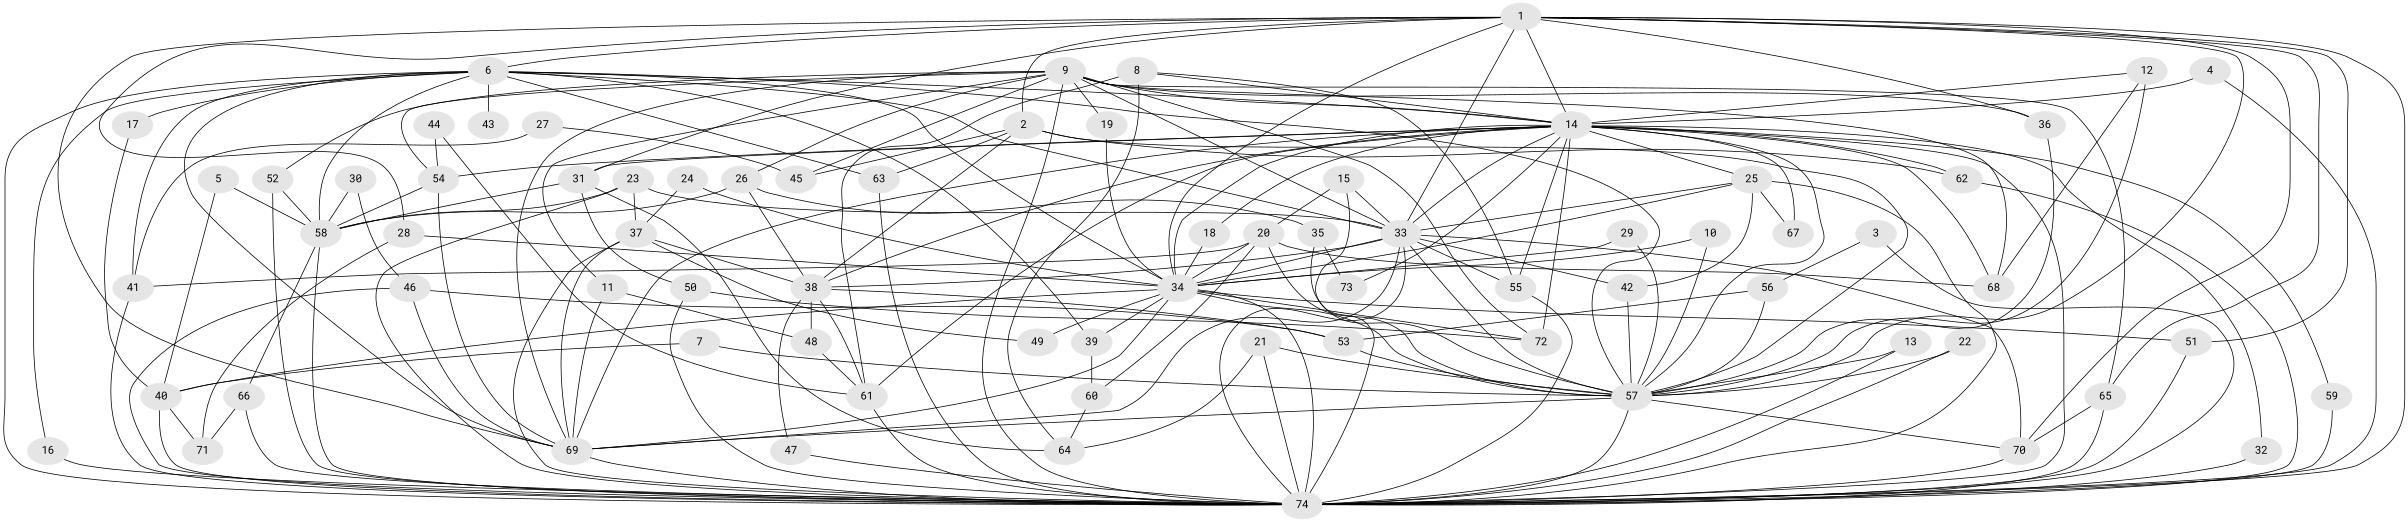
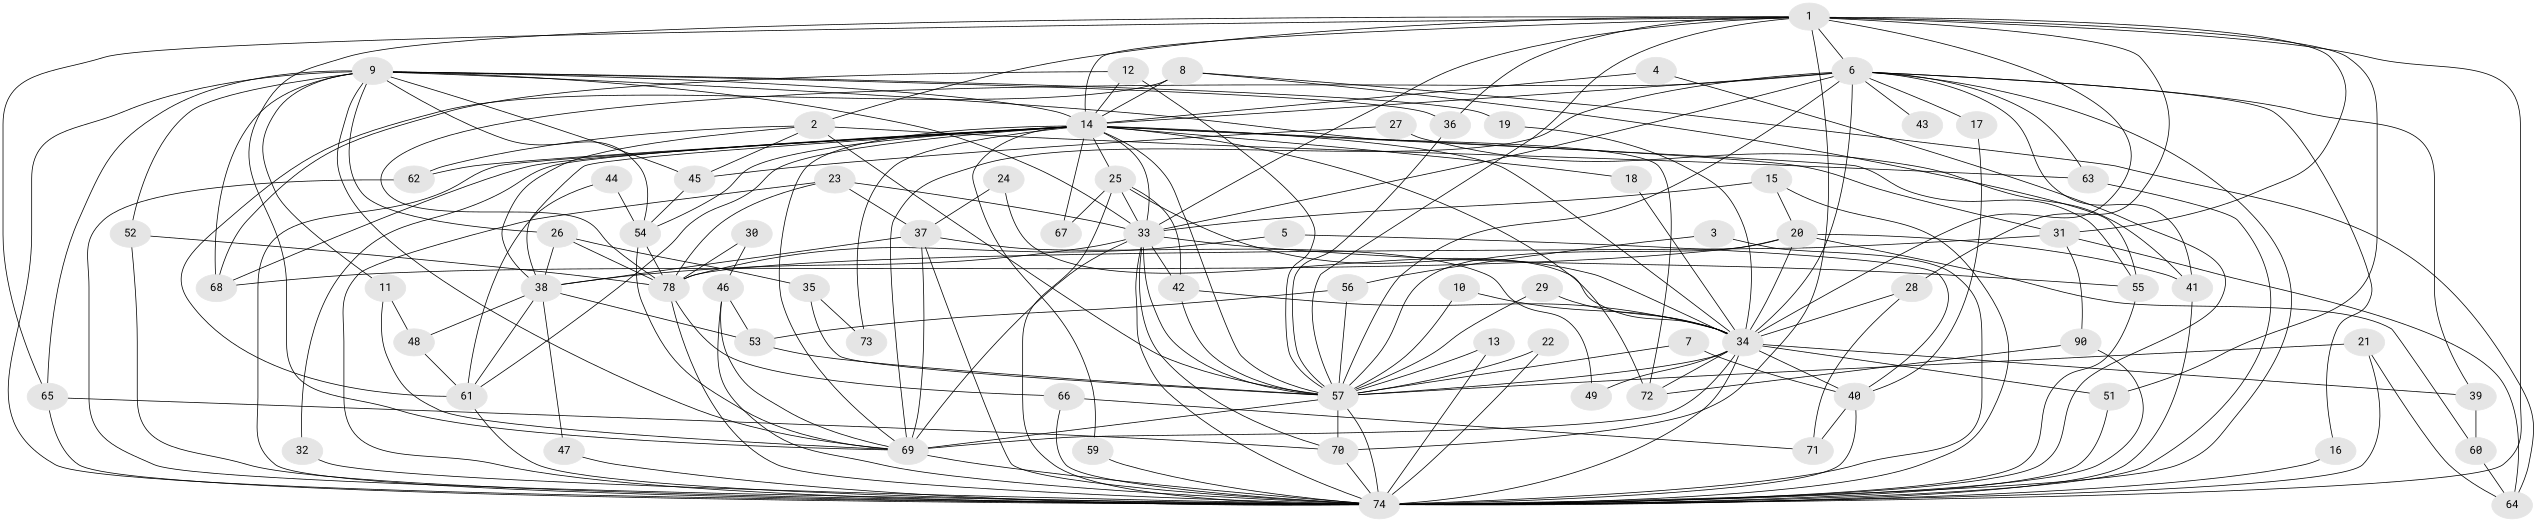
edge "45" -- "54": added
node "58": label "58" -> "78"
edge "33" -- "34": now "42" -- "34"
node "50": label "50" -> "90"
